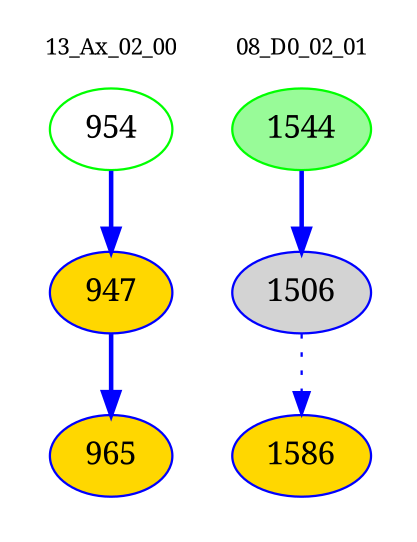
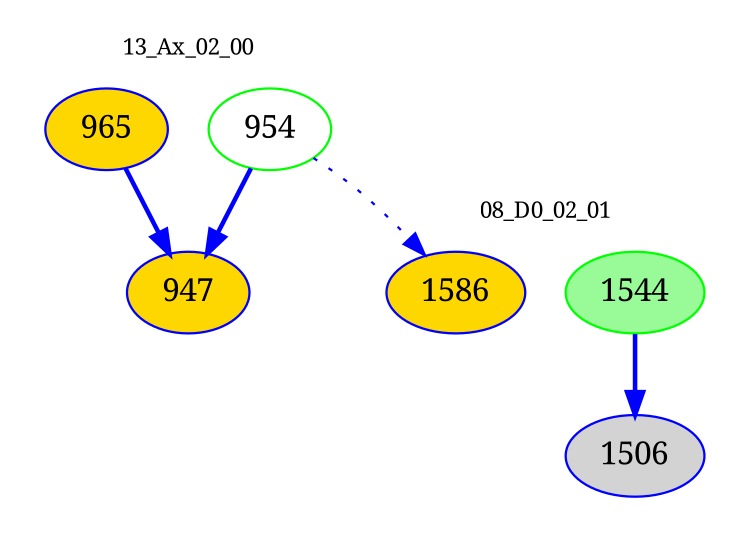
edge "947" -> "965": reversed
edge "1506" -> "1586": now "954" -> "1586"
